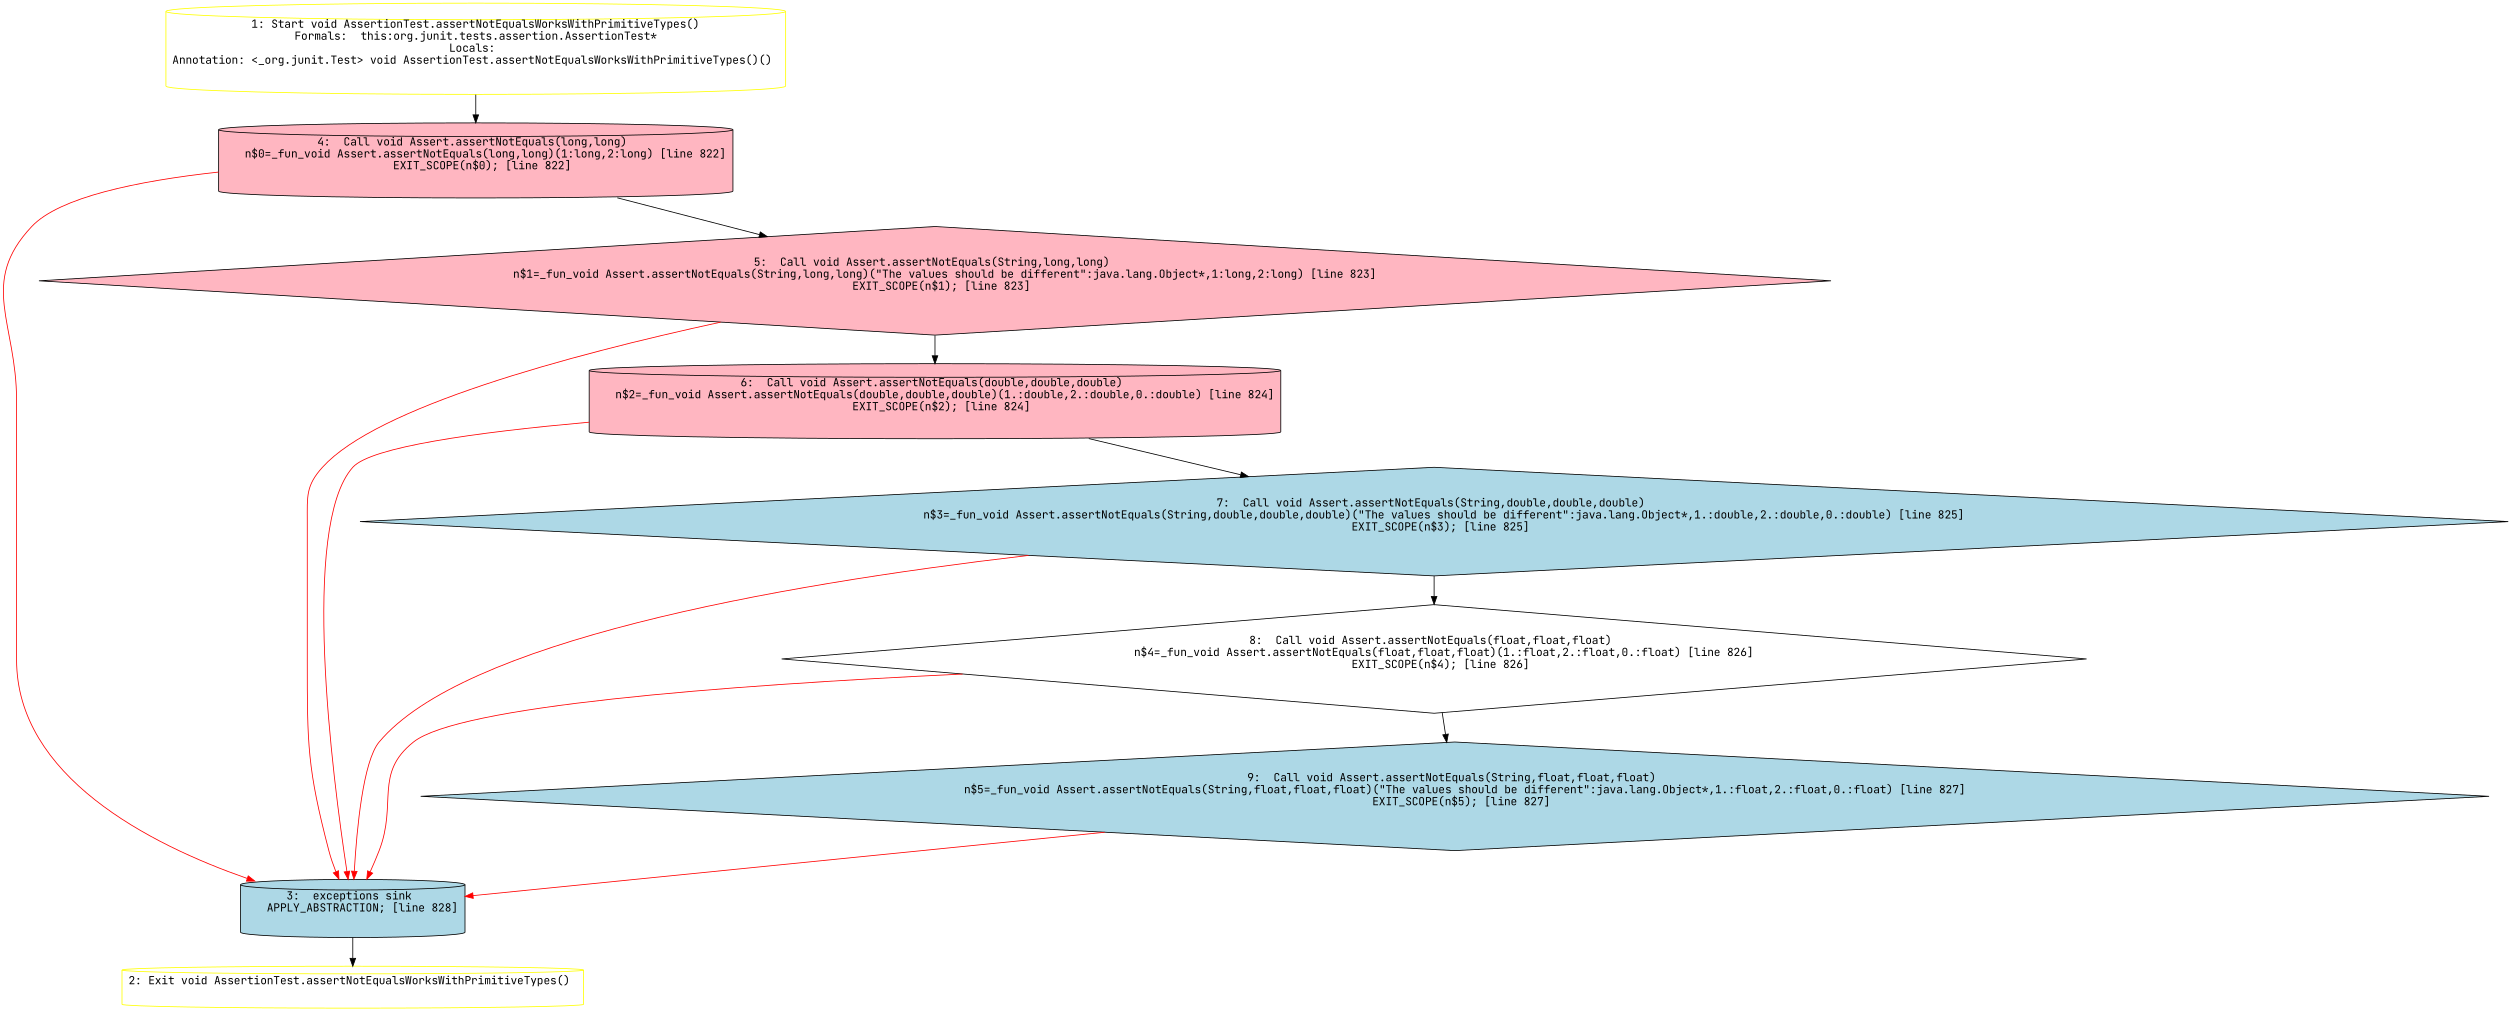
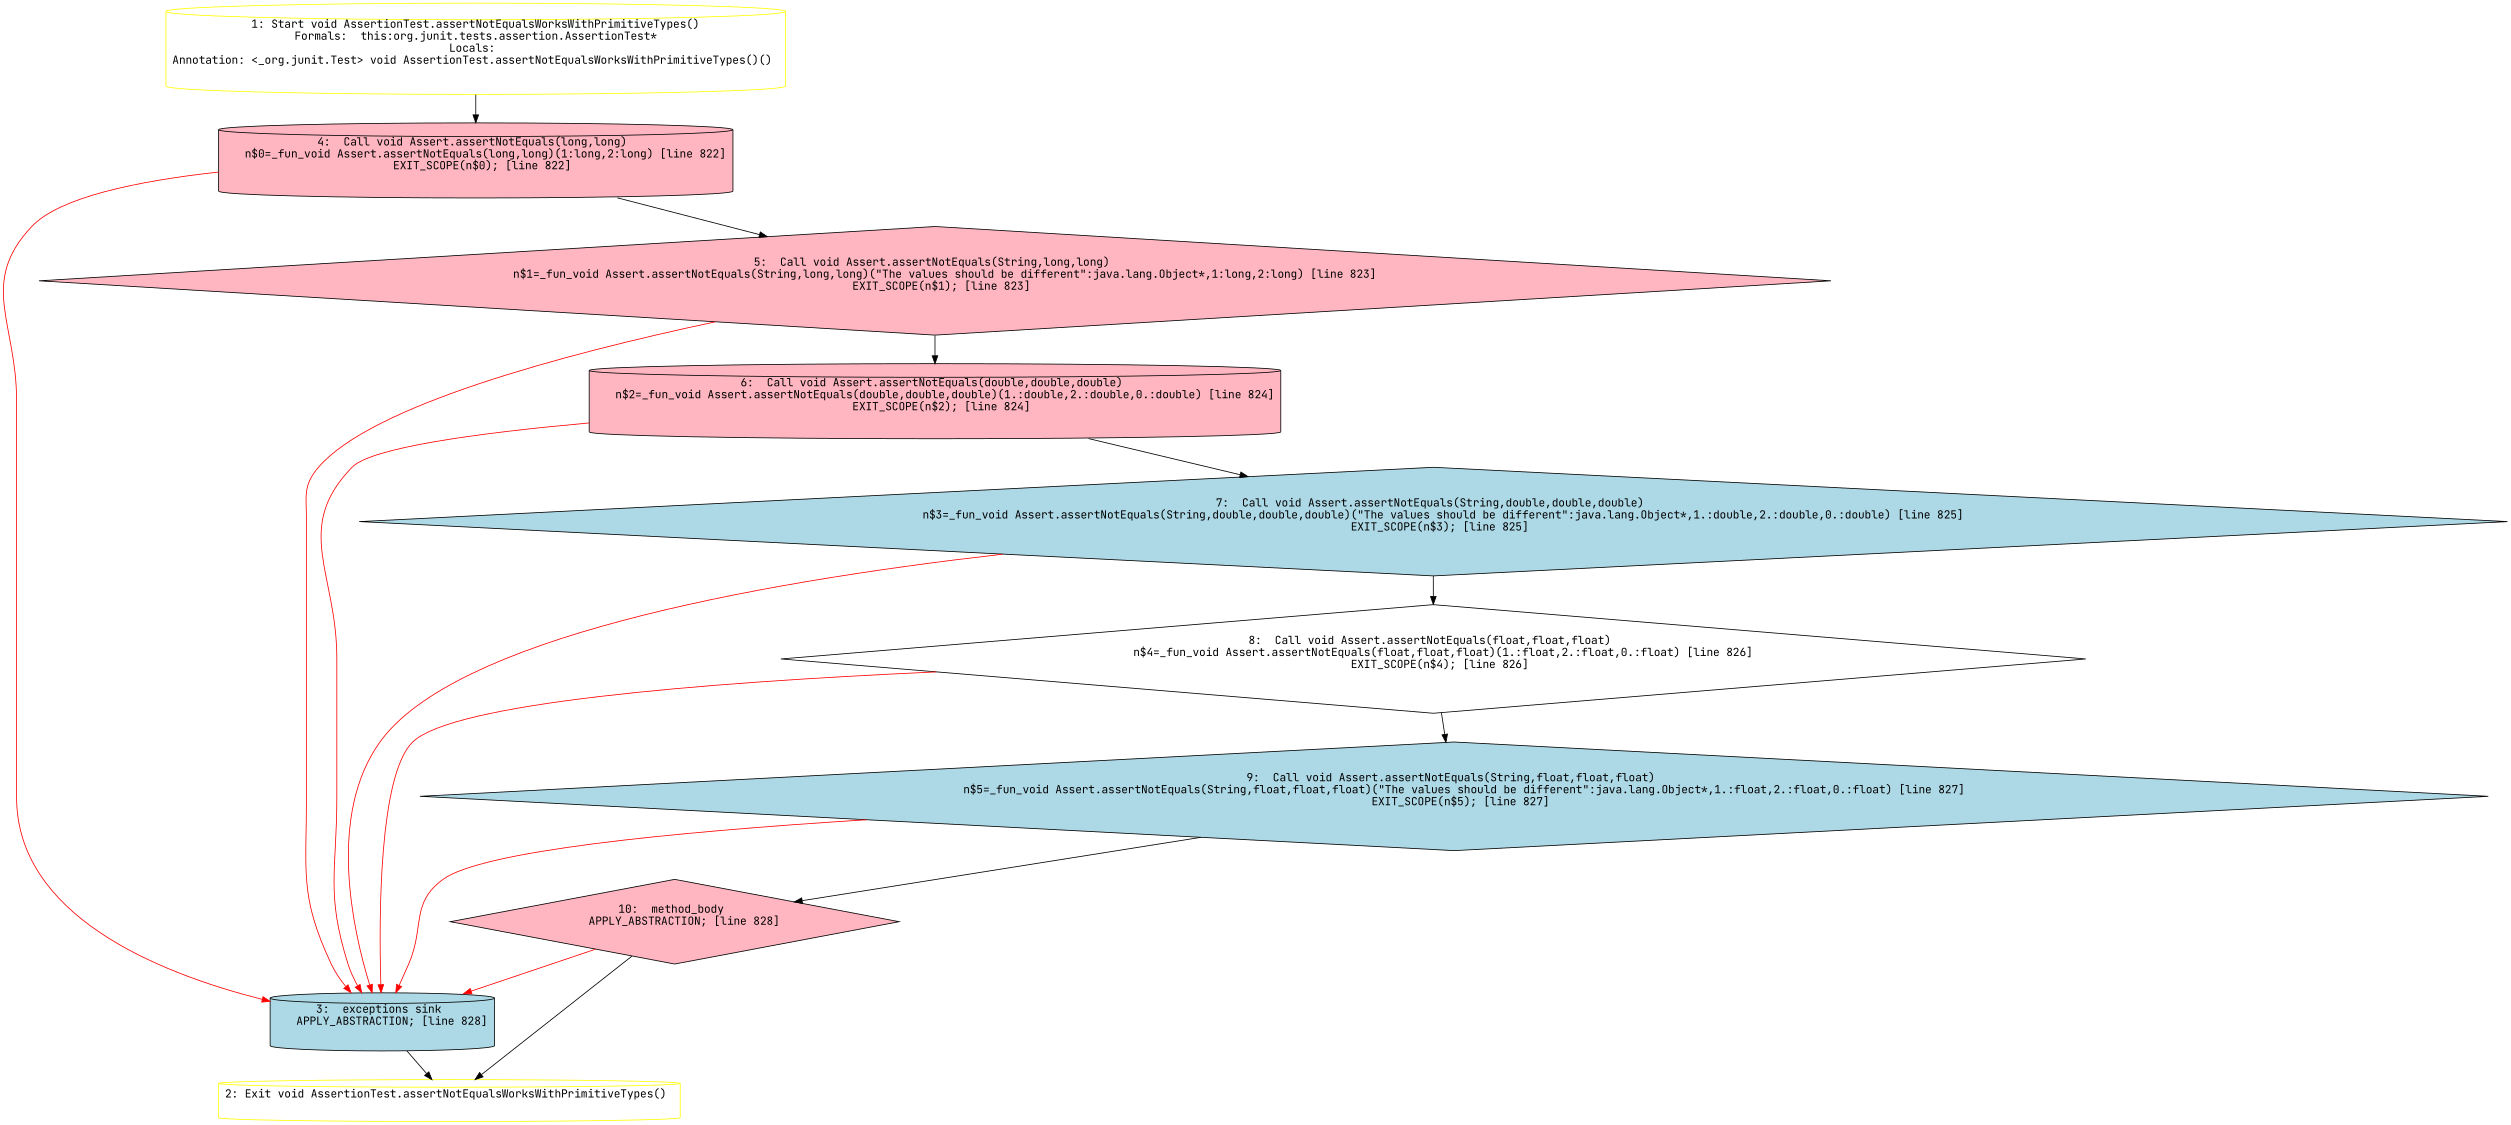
node "10:  method_body APPLY_ABSTRACTION; [line 828]": added
